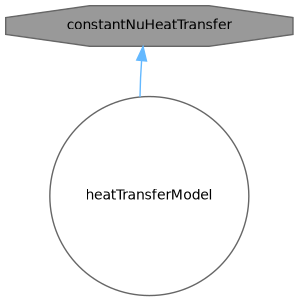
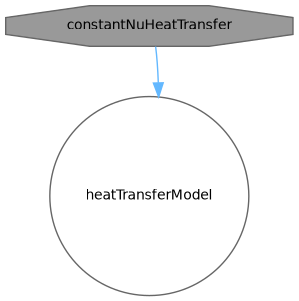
edge "heatTransferModel" -> "constantNuHeatTransfer": reversed
